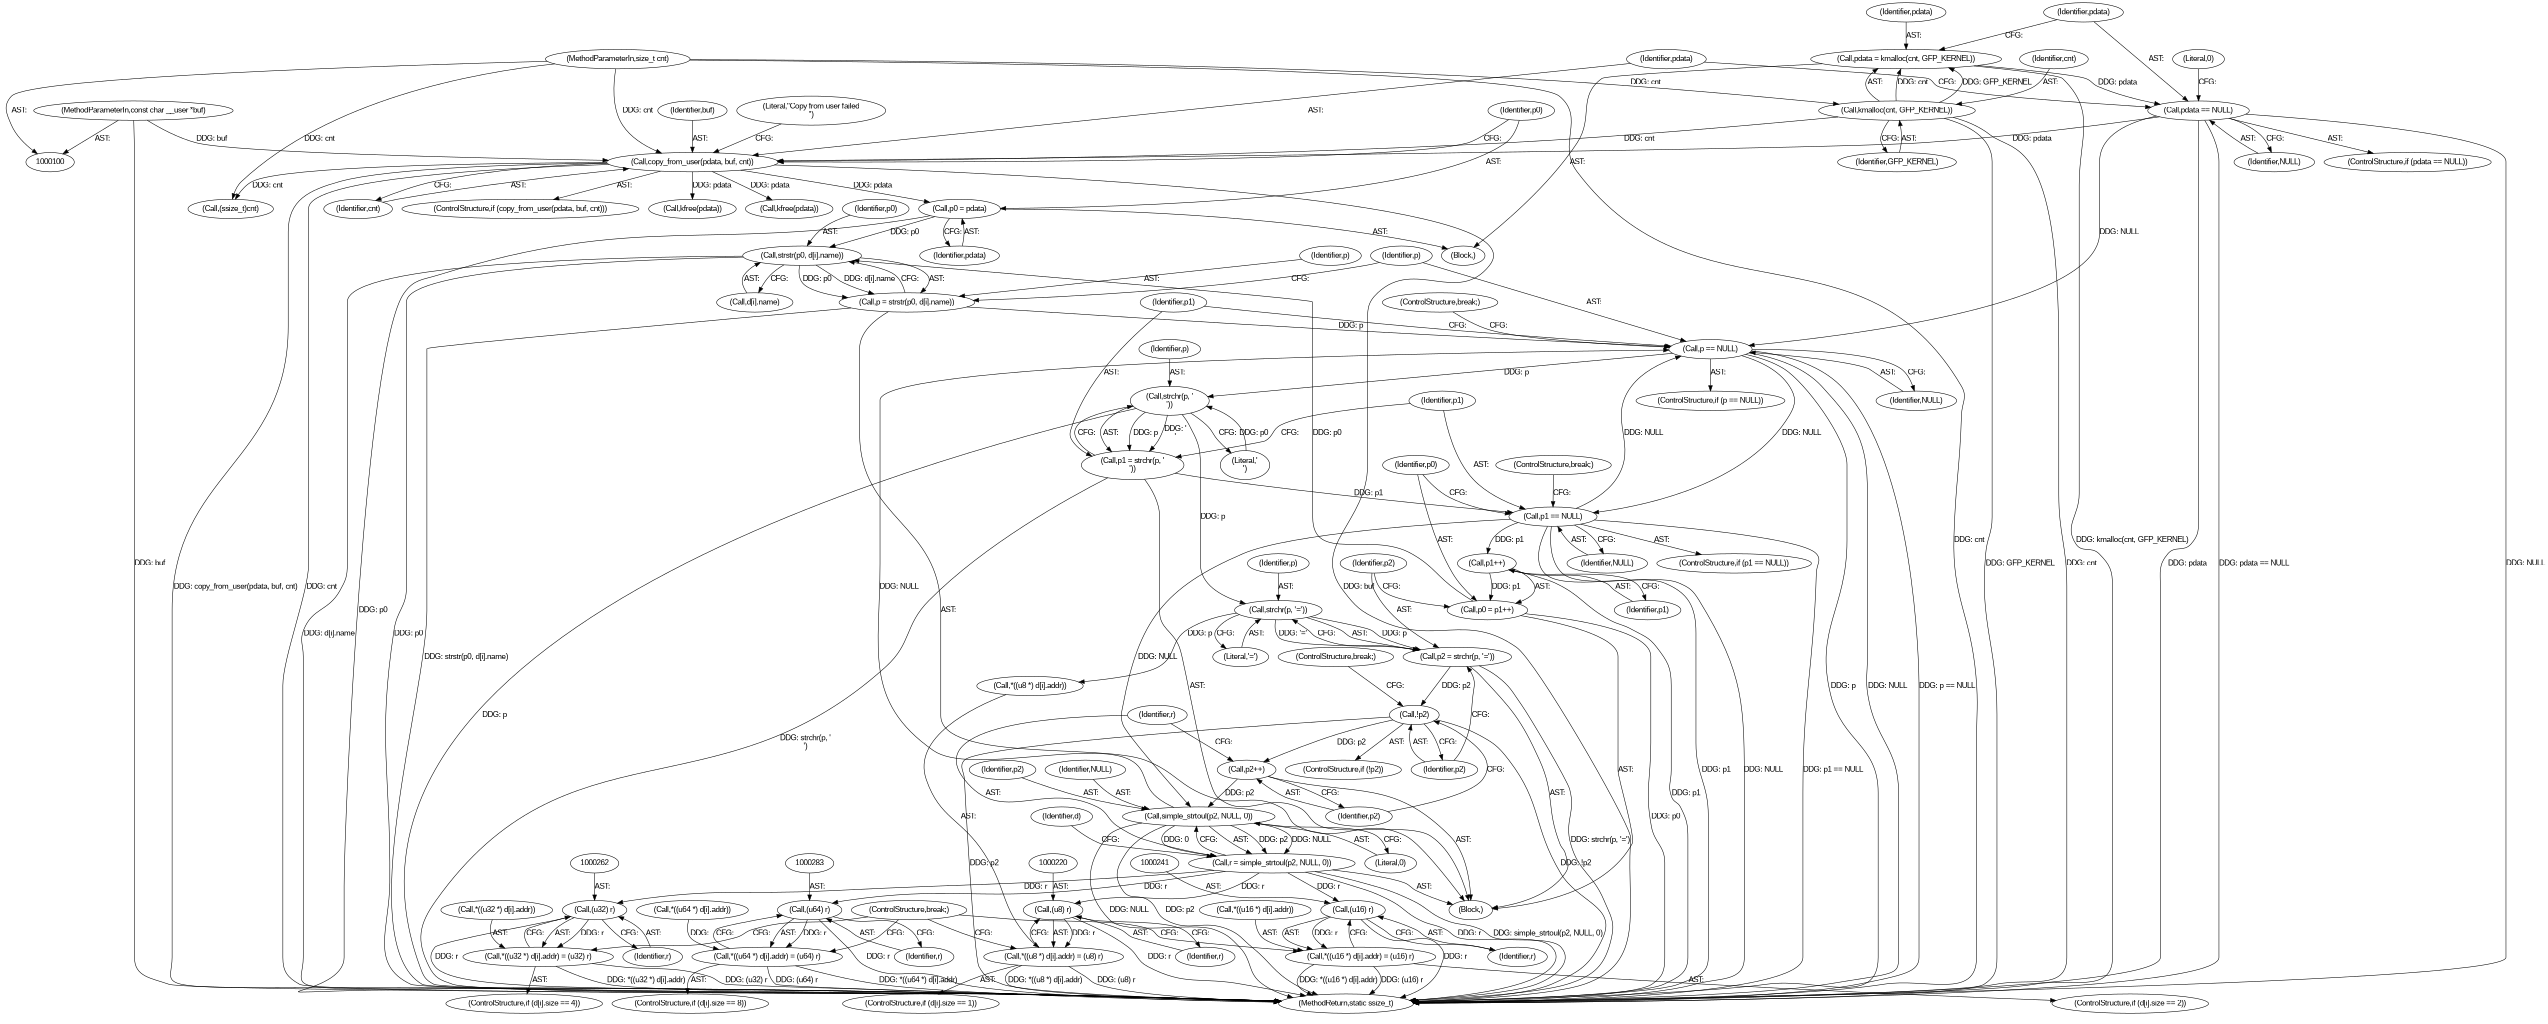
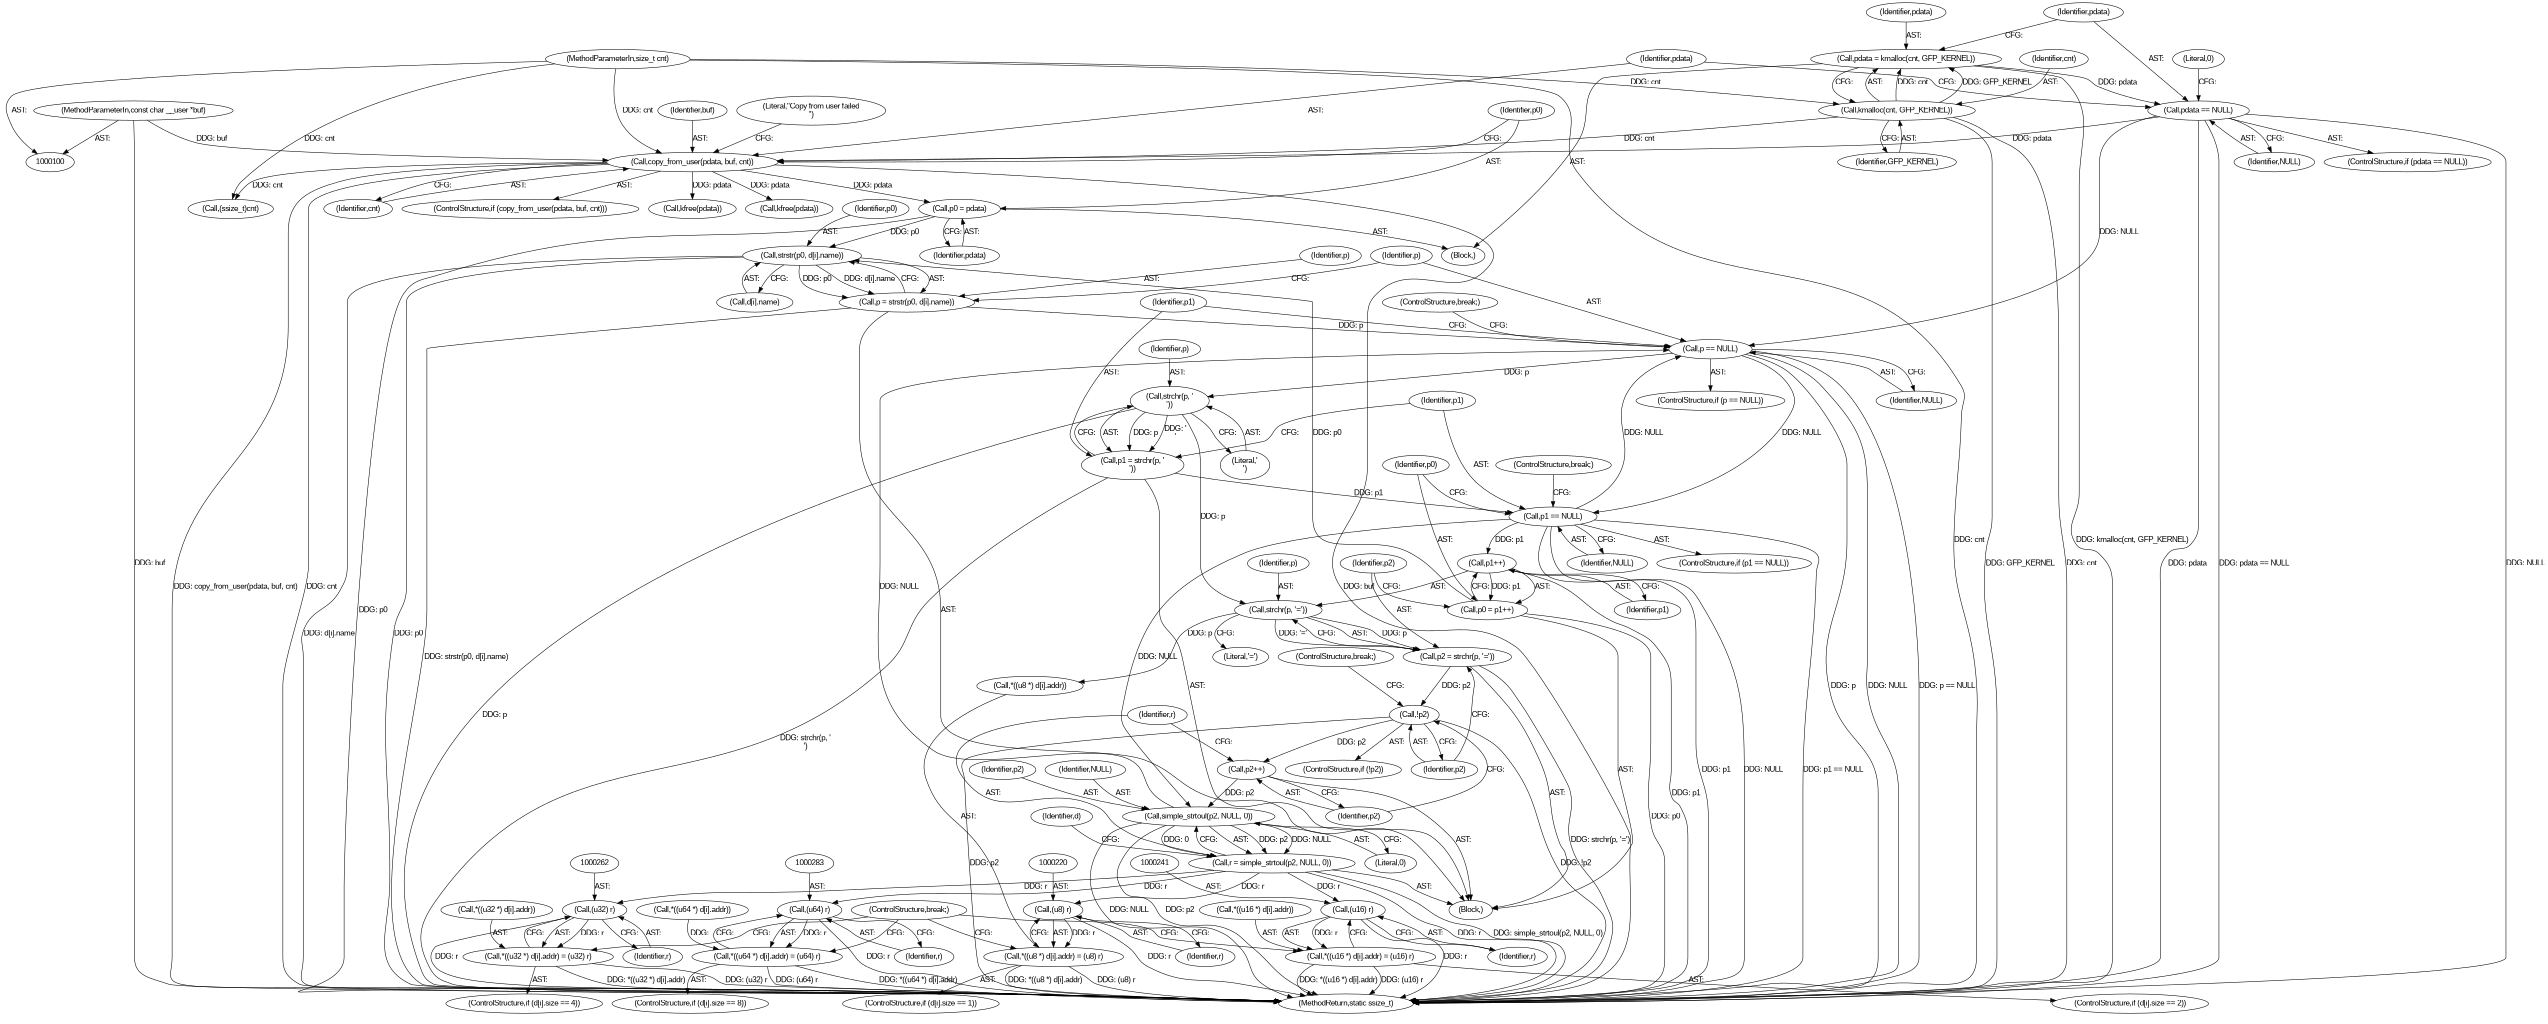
edge "(Call,pdata = kmalloc(cnt, GFP_KERNEL))" -> "(Call,kmalloc(cnt, GFP_KERNEL))": added, label "CFG:"
edge "(Literal,' ')" -> "(Call,strchr(p, ' '))": label "DDG: p0" -> "AST: "
edge "(Call,p0 = p1++)" -> "(Call,p1++)": added, label "CFG:"
edge "(Literal,'=')" -> "(Call,strchr(p, '='))": now "(Call,p1++)" -> "(Call,strchr(p, '='))"
